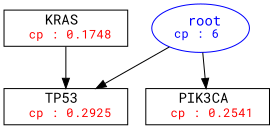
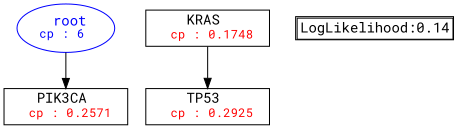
node "LogLikelihood:0.14": added
edge "root" -> "TP53": removed
node "PIK3CA": text "cp : 0.2541" -> "cp : 0.2571"
